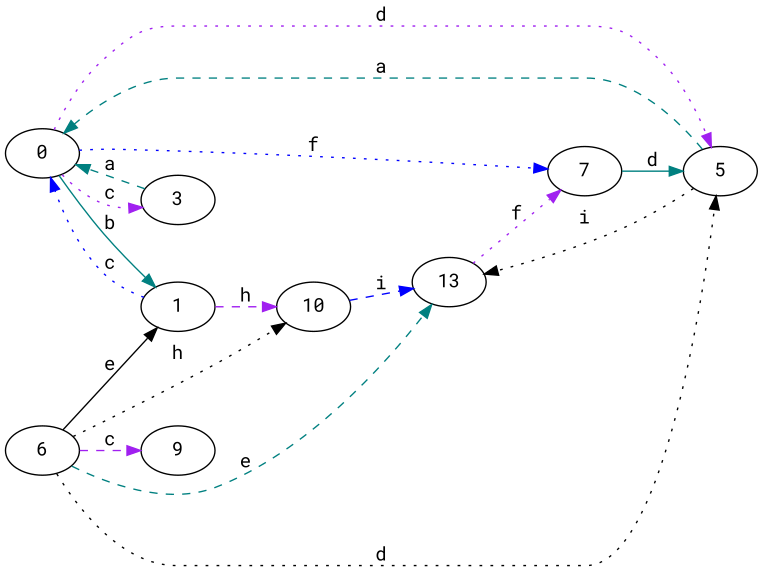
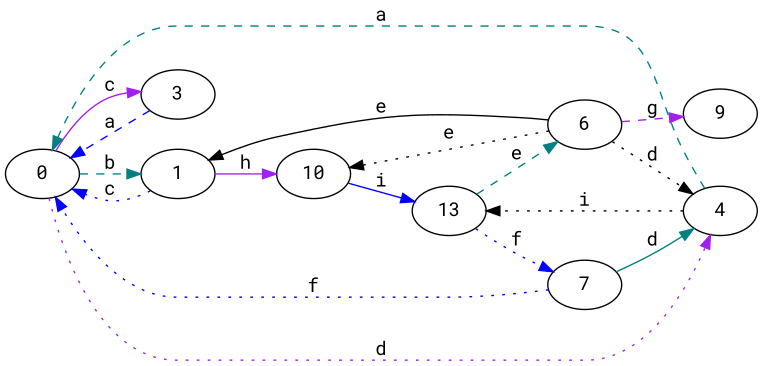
edge "0" -> "7": reversed
node "5": label "5" -> "4"
edge "3" -> "0": color teal -> blue
edge "0" -> "3": style dotted -> solid
edge "0" -> "1": style solid -> dashed
edge "13" -> "7": color purple -> blue
edge "10" -> "13": style dashed -> solid
edge "1" -> "10": style dashed -> solid
edge "6" -> "10": label "h" -> "e"
edge "6" -> "9": label "c" -> "g"
edge "6" -> "13": reversed
